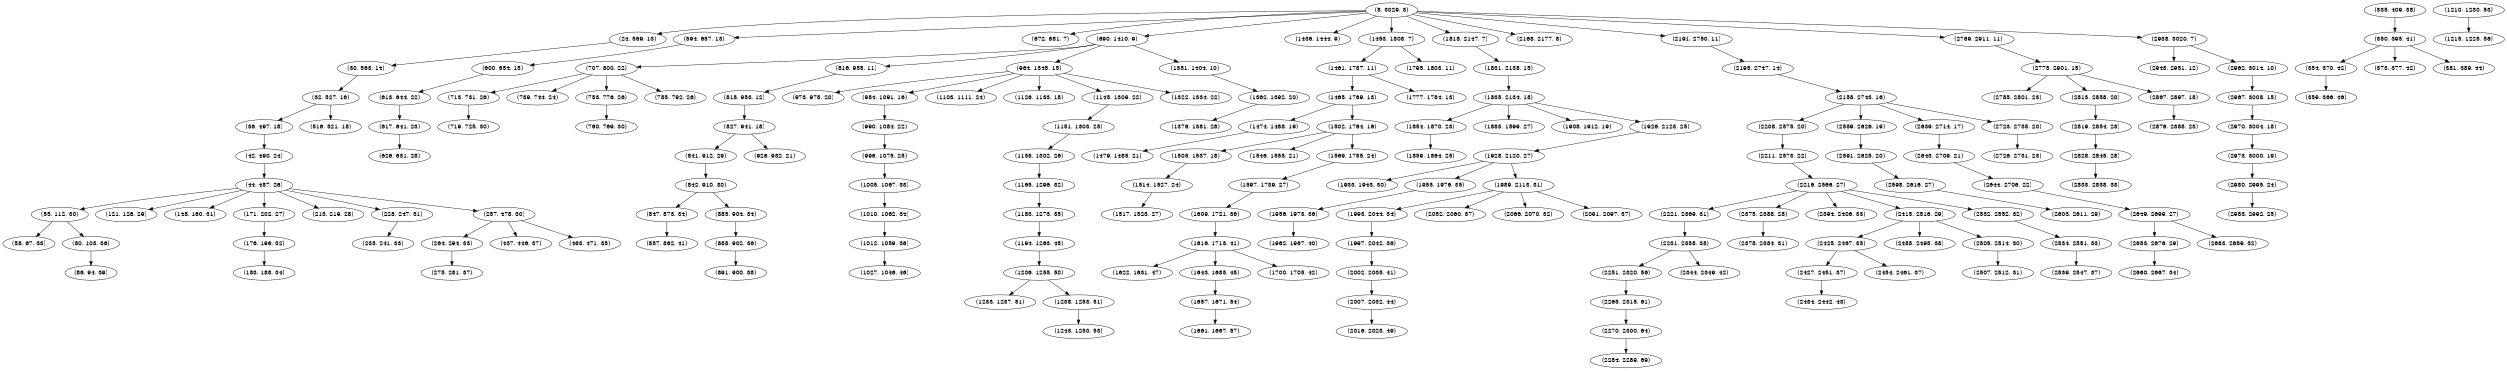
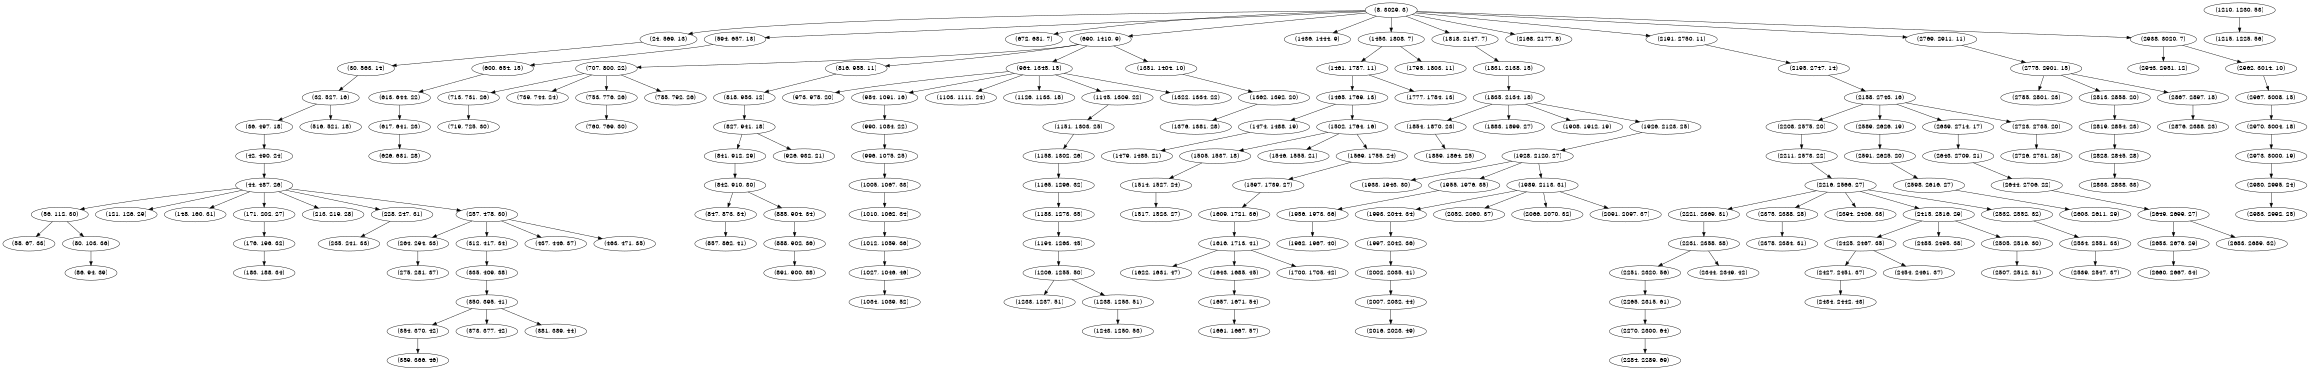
node "(55, 112, 30)": label "(55, 112, 30)" -> "(56, 112, 30)"
node "(312, 417, 34)": added
node "(2505, 2514, 30)": label "(2505, 2514, 30)" -> "(2505, 2516, 30)"
node "(1034, 1039, 52)": added
